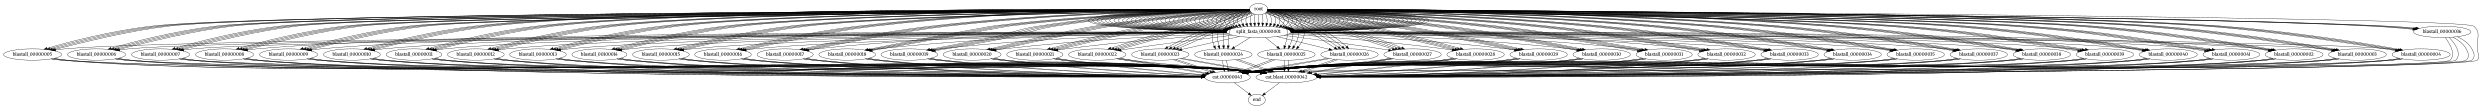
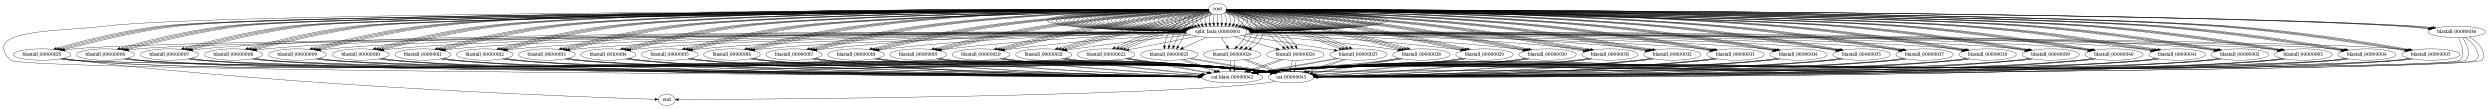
edge "cat_blast_00000042" -> "end": now "blastall_00000025" -> "end"
